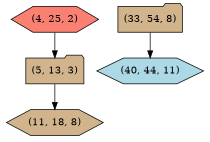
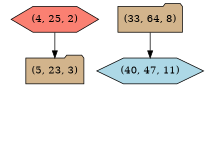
node "(33, 54, 8)": label "(33, 54, 8)" -> "(33, 64, 8)"
node "(5, 13, 3)": label "(5, 13, 3)" -> "(5, 23, 3)"
node "(40, 44, 11)": label "(40, 44, 11)" -> "(40, 47, 11)"
node "(11, 18, 8)": removed
